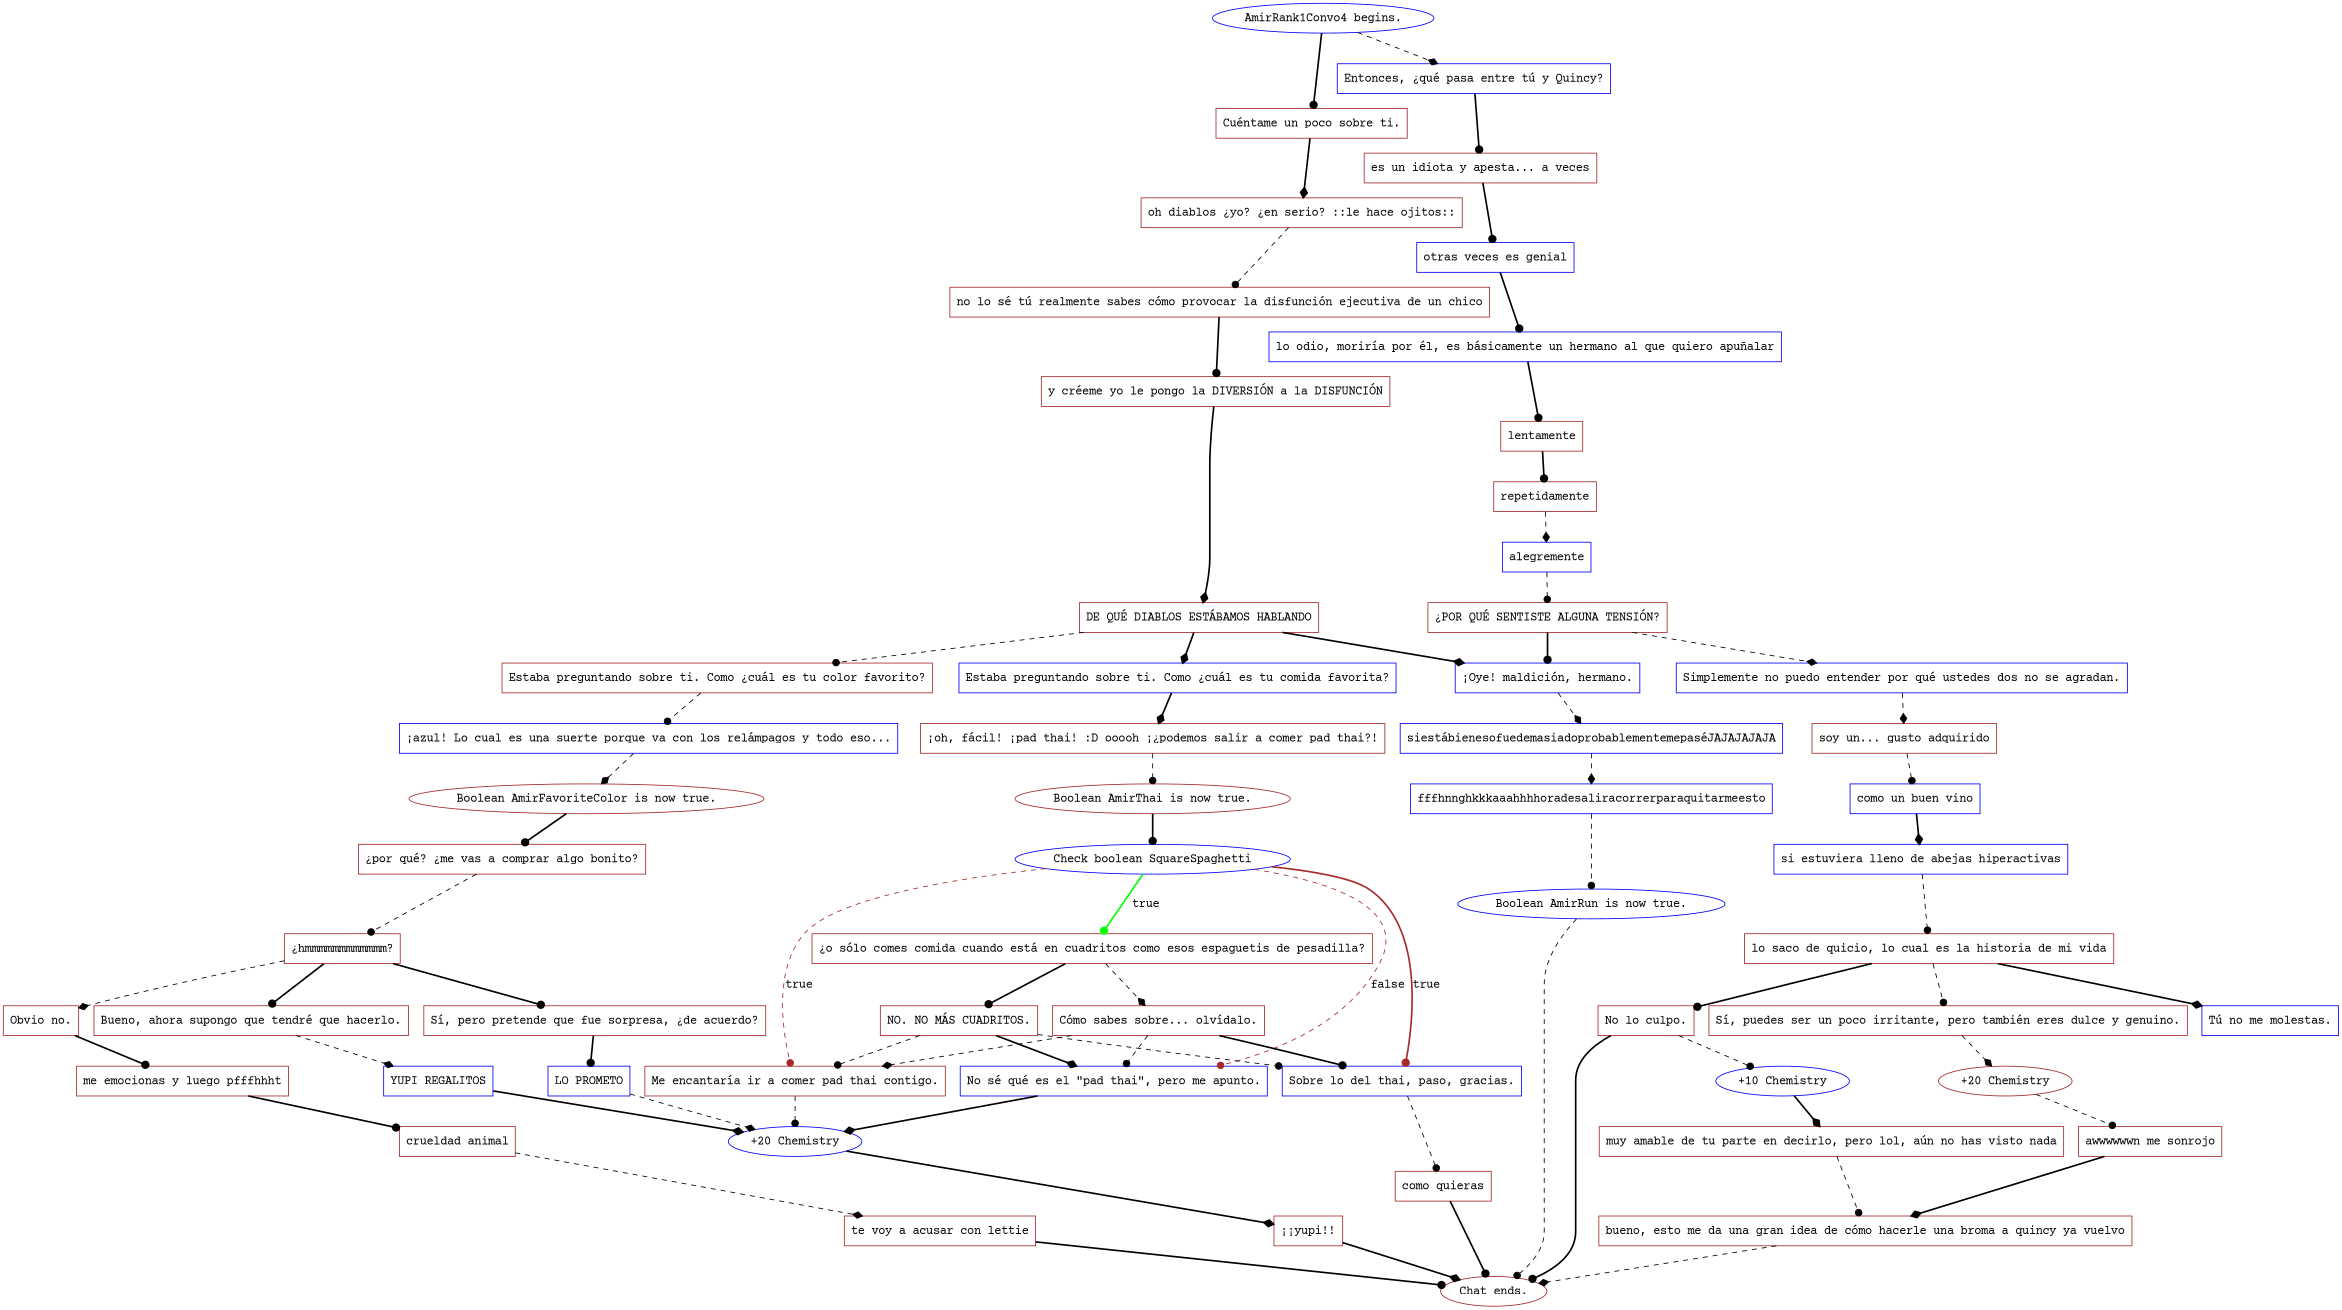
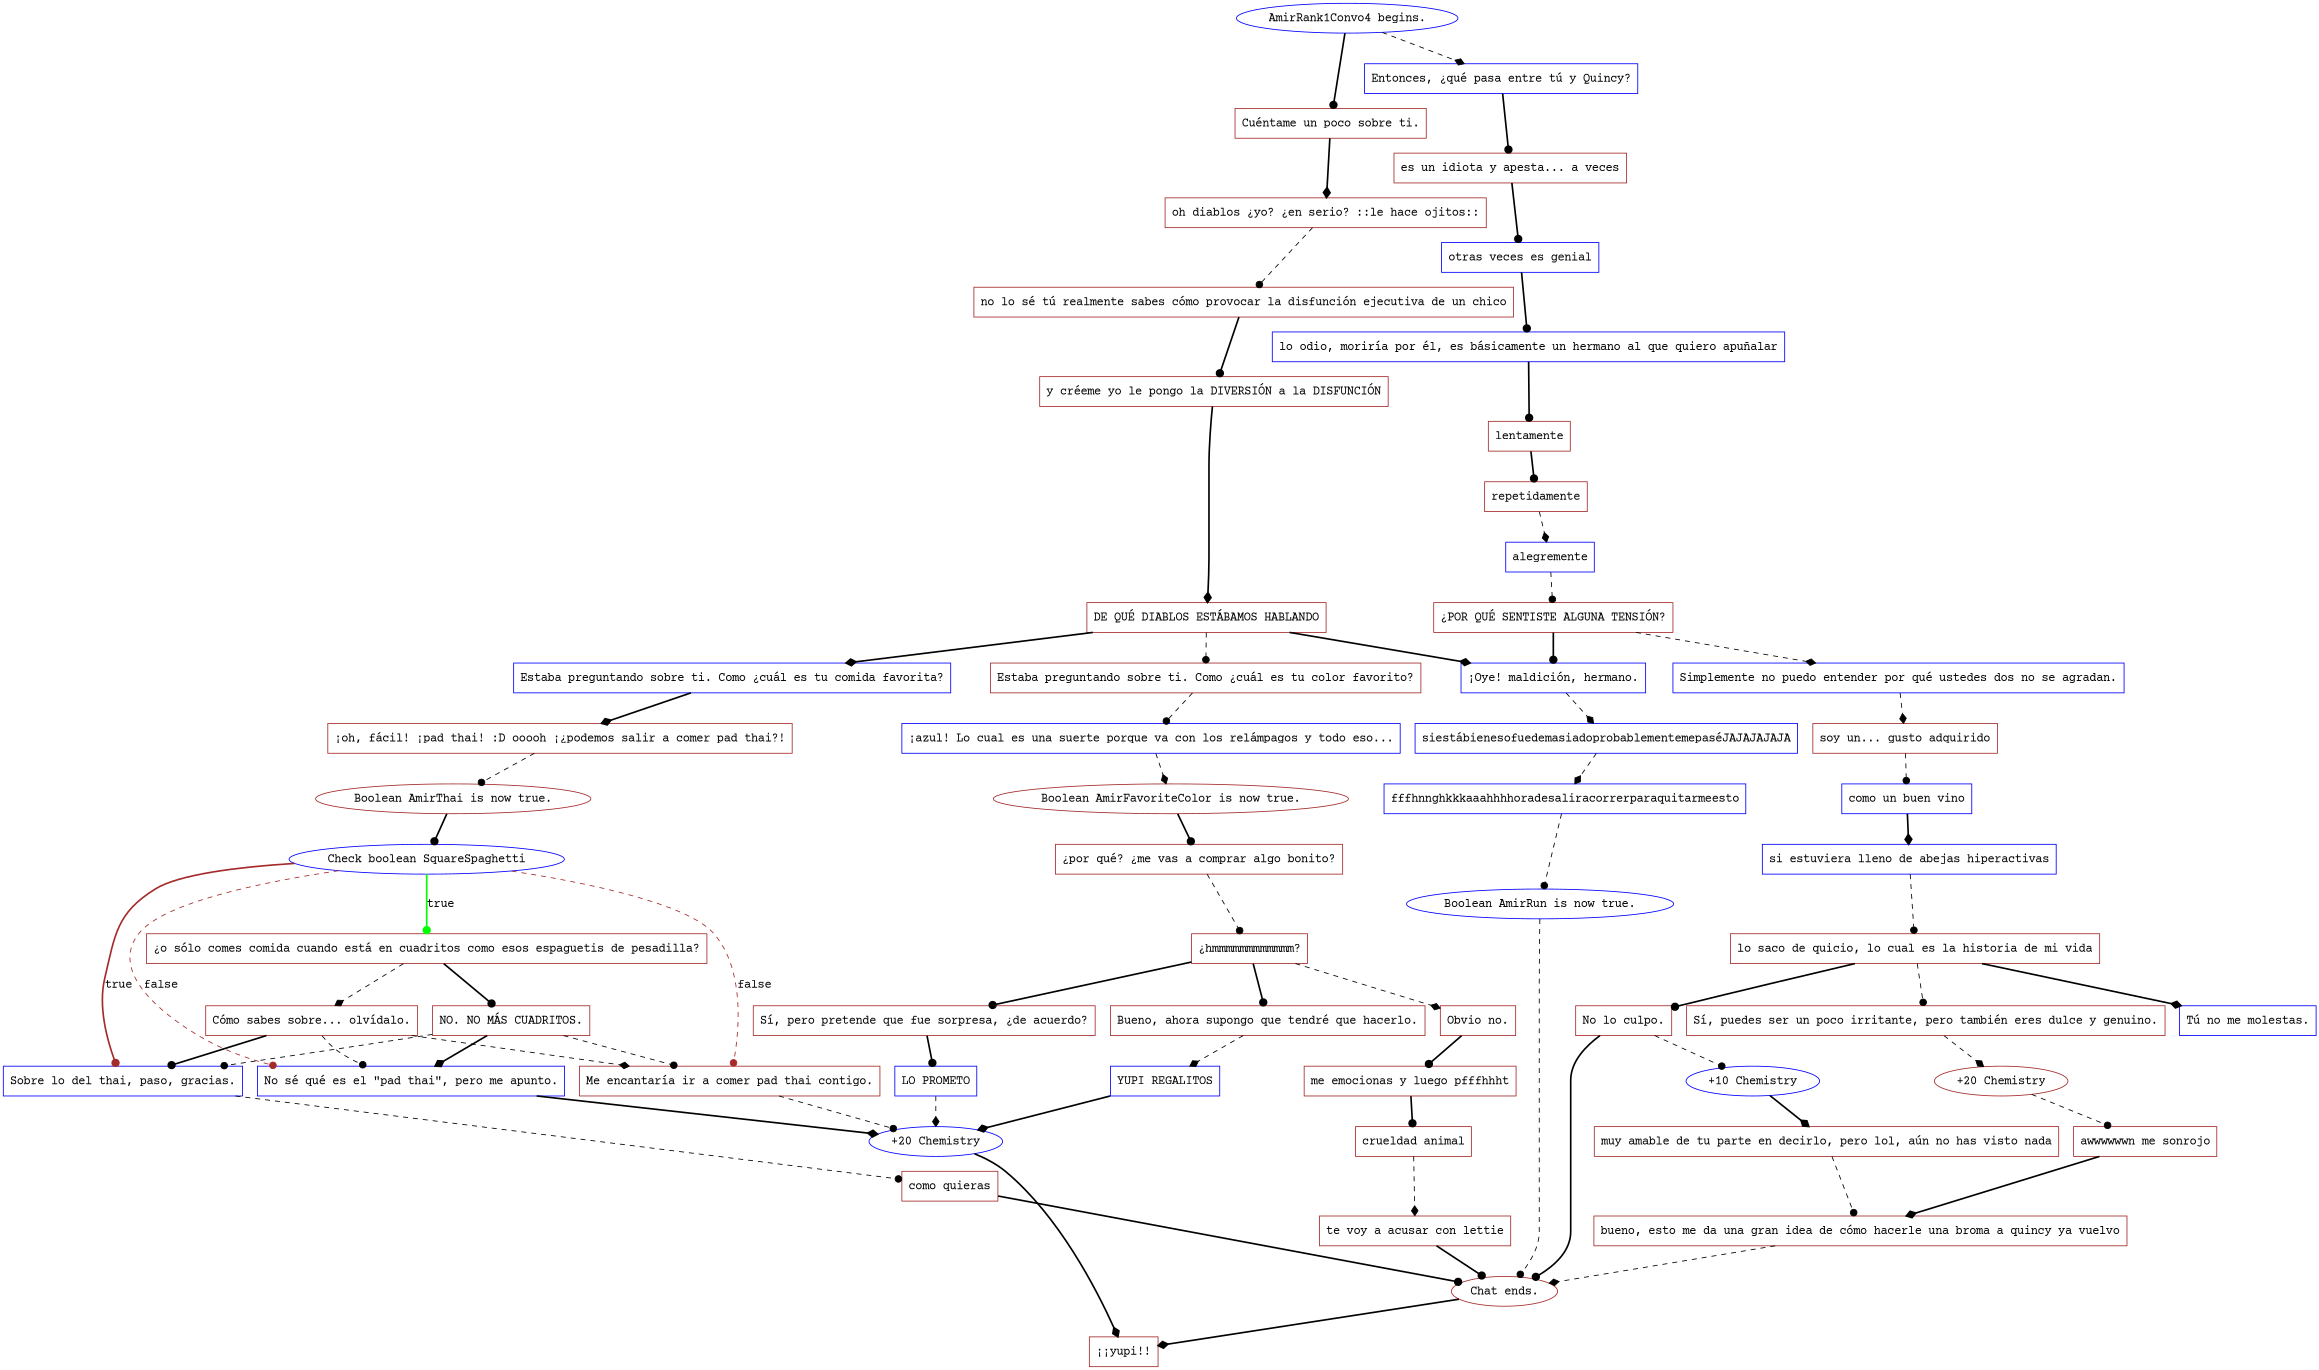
edge "Check boolean SquareSpaghetti" -> "Me encantaría ir a comer pad thai contigo.": label "true" -> "false"
edge "¡¡yupi!!" -> "Chat ends.": reversed
